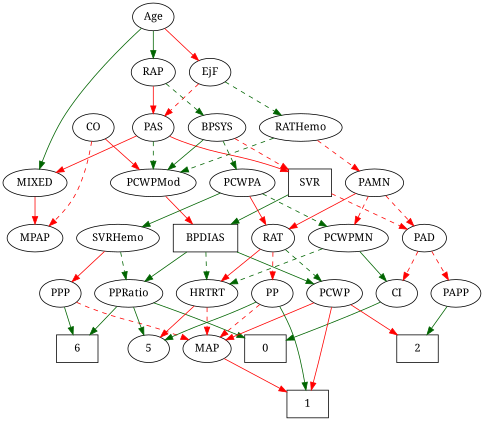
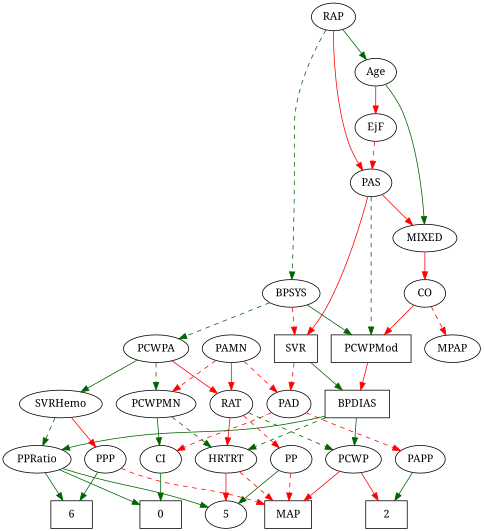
edge "Age" -> "RAP": reversed
node "RATHemo": removed
node "PCWPMod": shape ellipse -> box
edge "MIXED" -> "MPAP": now "MIXED" -> "CO"
node "MAP": shape ellipse -> box
node "1": removed
